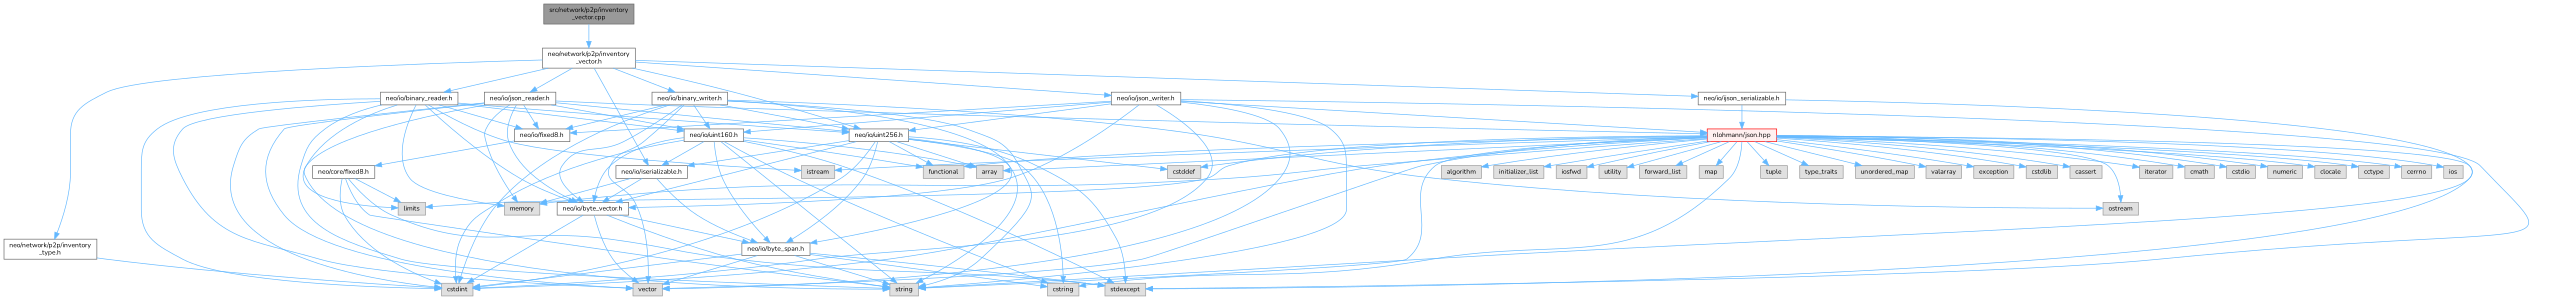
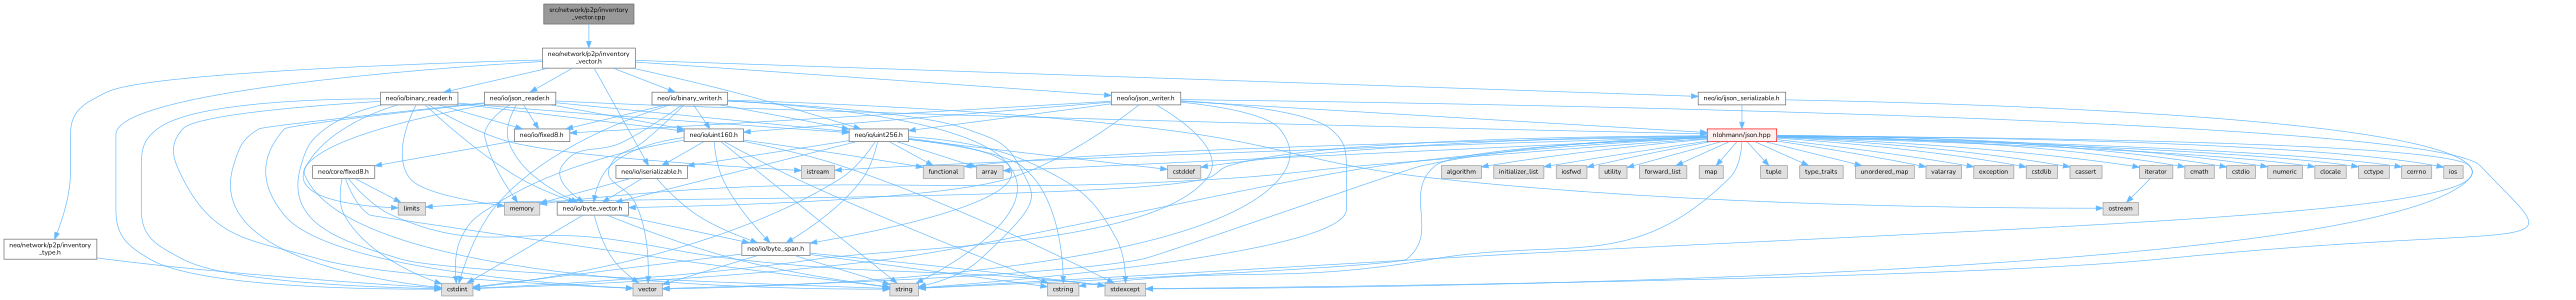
edge "neo/network/p2p/inventory _vector.h" -> "cstdint": added
edge "nlohmann/json.hpp" -> "ostream": now "iterator" -> "ostream"
edge "neo/io/uint160.h" -> "array": removed
